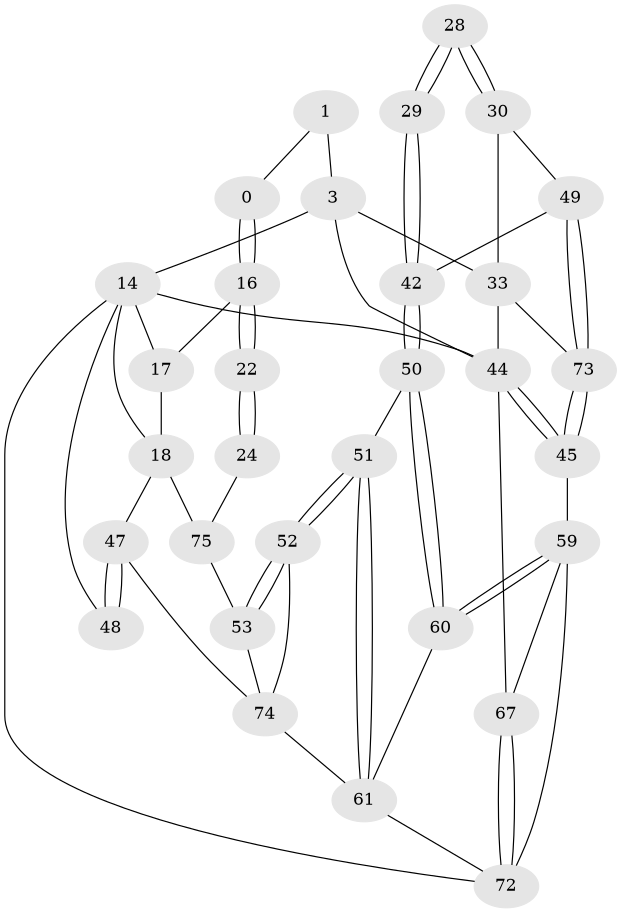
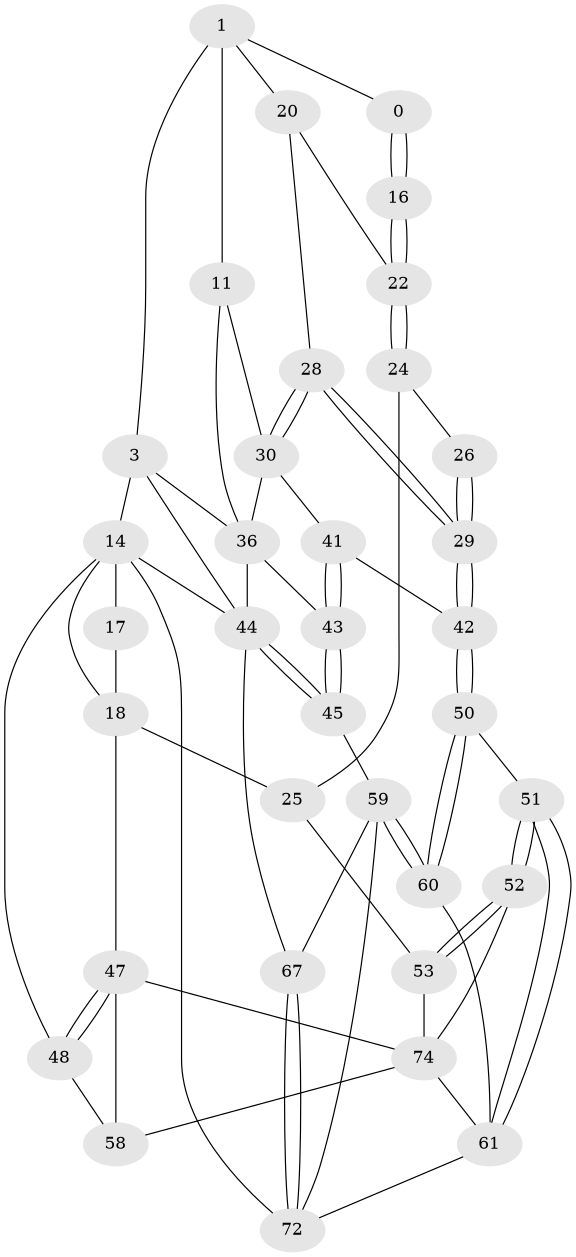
node "20": added
node "49": label "49" -> "41"
node "11": added
node "33": label "33" -> "36"
edge "16" -- "17": removed
node "73": label "73" -> "43"
node "26": added
node "75": label "75" -> "25"
node "58": added
